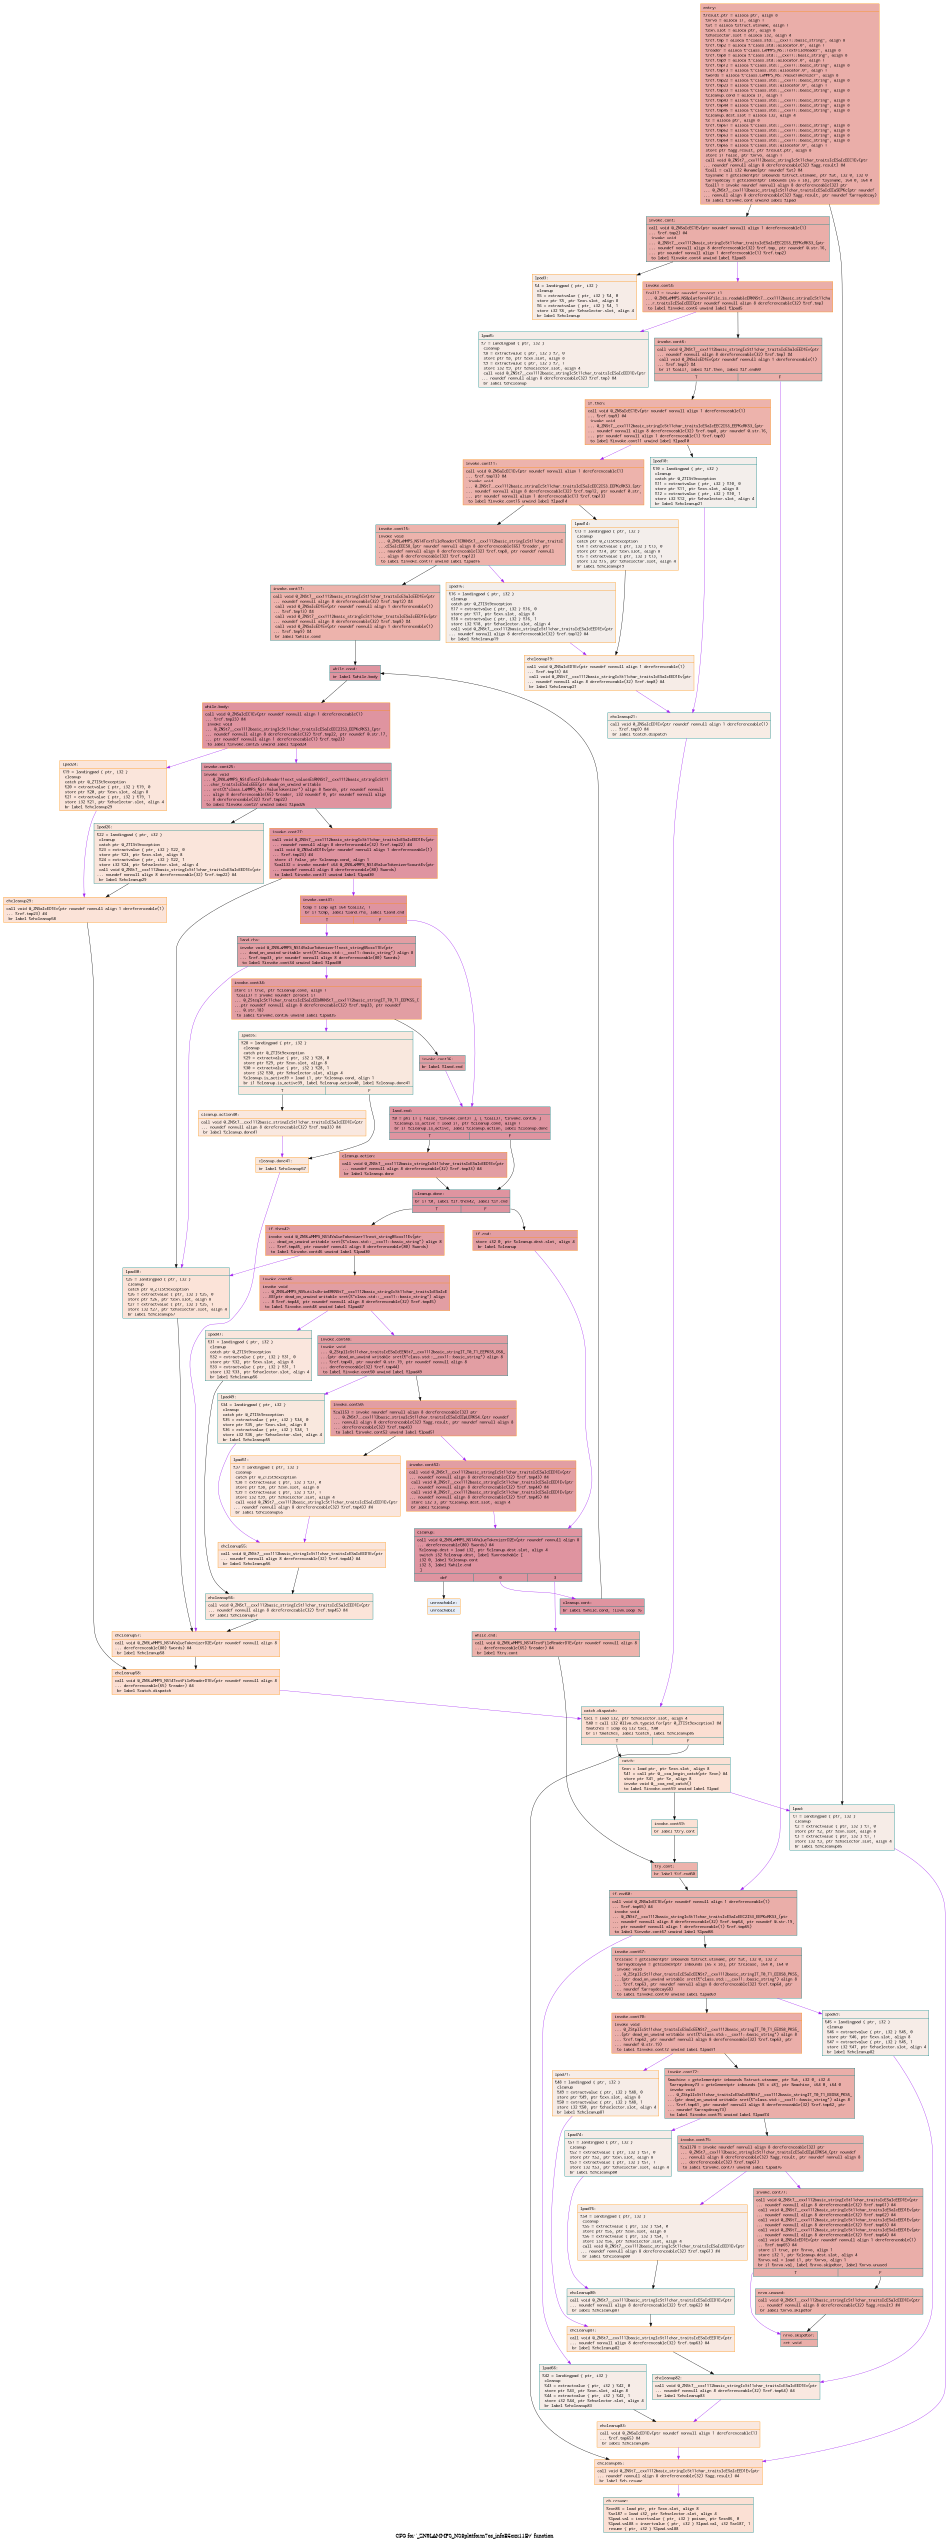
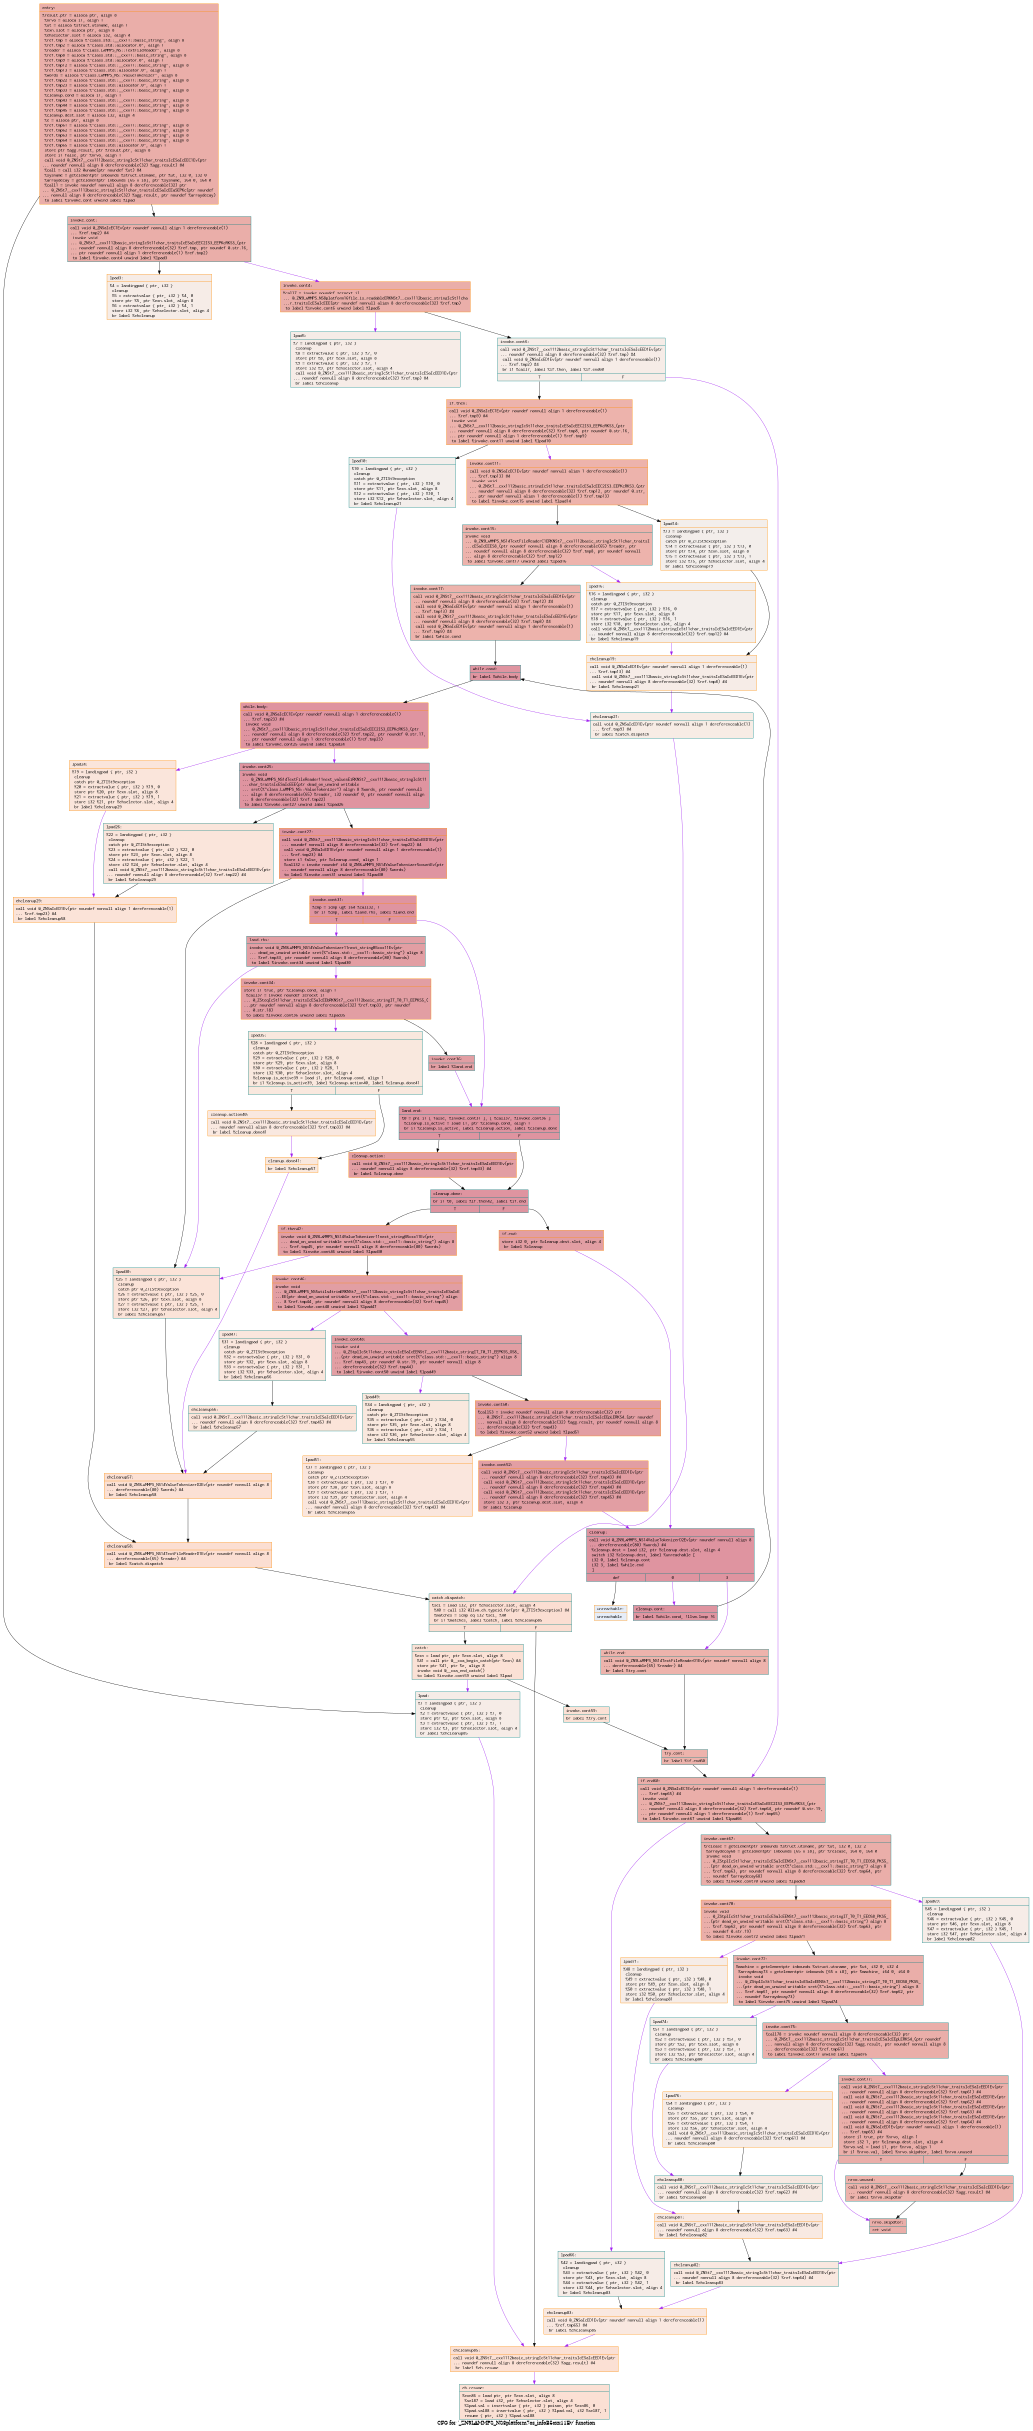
node "invoke.cont6:": fillcolor #d0473d70 -> #ead5c970
node "ehcleanup55:": removed
edge "ehcleanup58:" -> "catch.dispatch:": color purple -> black
